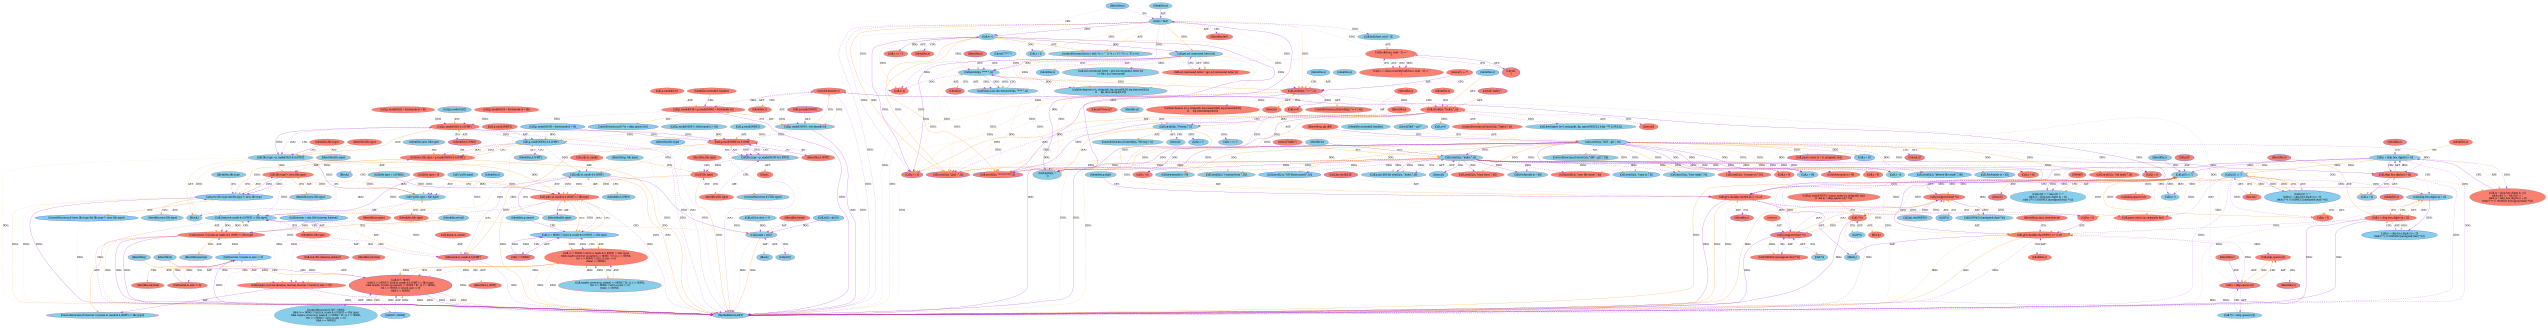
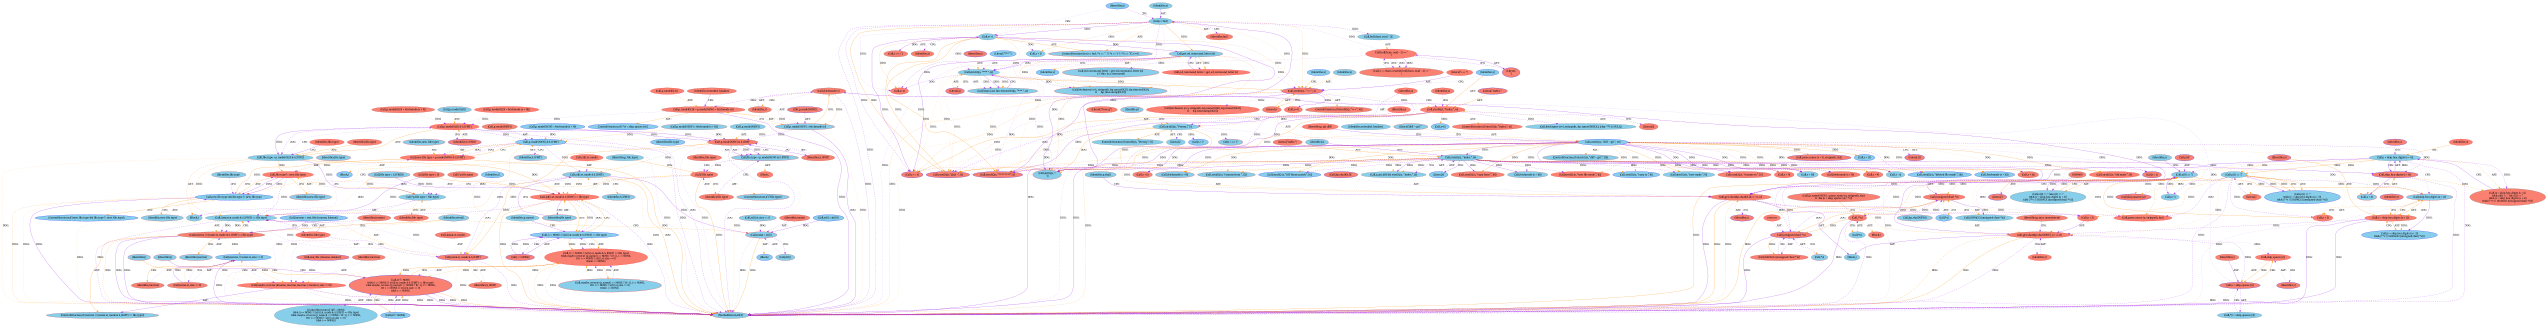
edge "(Call,u = skip_hex_digits (s + 6))" -> "(Call,u[0] == '.')": style solid -> dotted
node "(Call,*p_file_type)": fillcolor skyblue -> salmon
node "(Call,skip_spaces (u))": color brown -> blue
